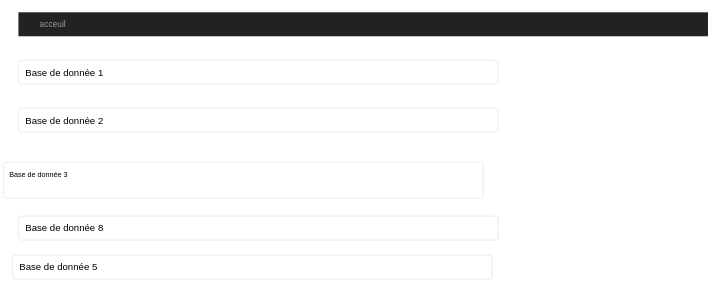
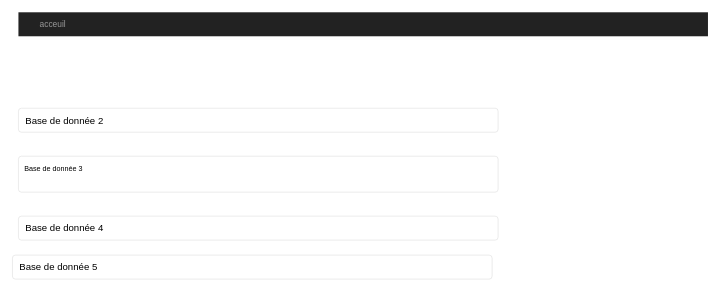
node "Base de donnée 1": removed
node "Base de donnée 3": moved (243, 180) -> (258, 174)
node "Base de donnée 8": label "Base de donnée 8" -> "Base de donnée 4"
